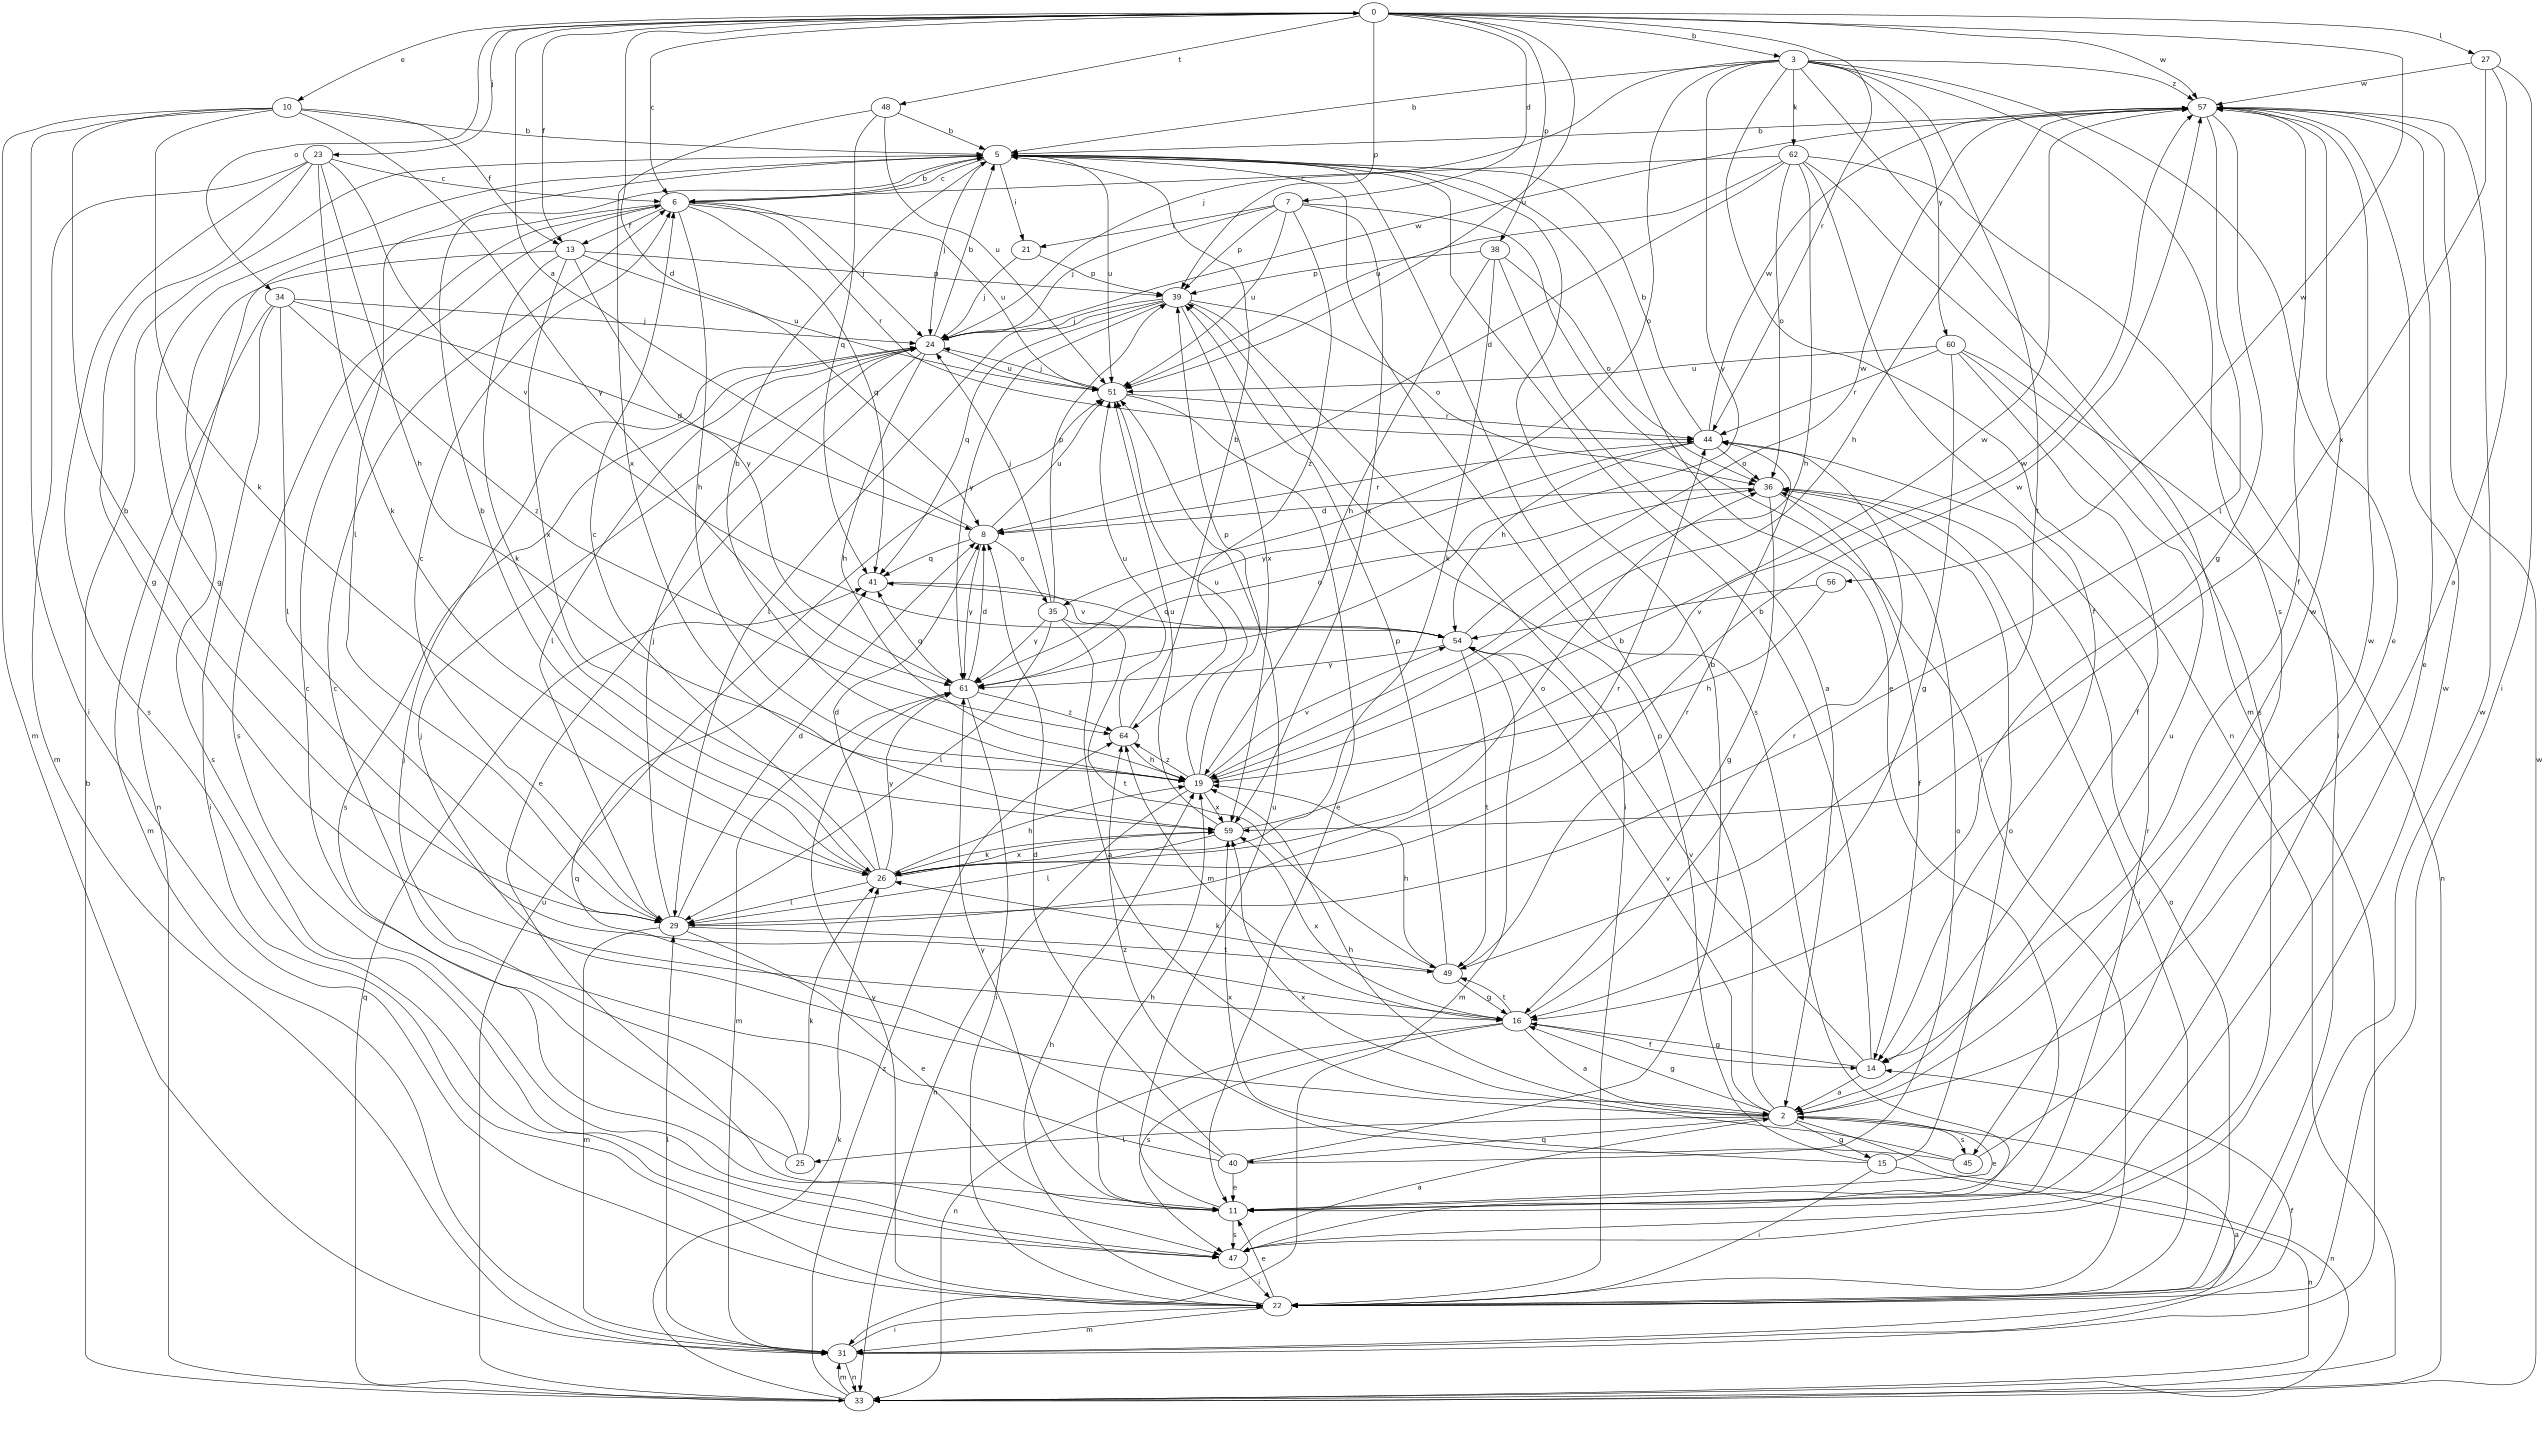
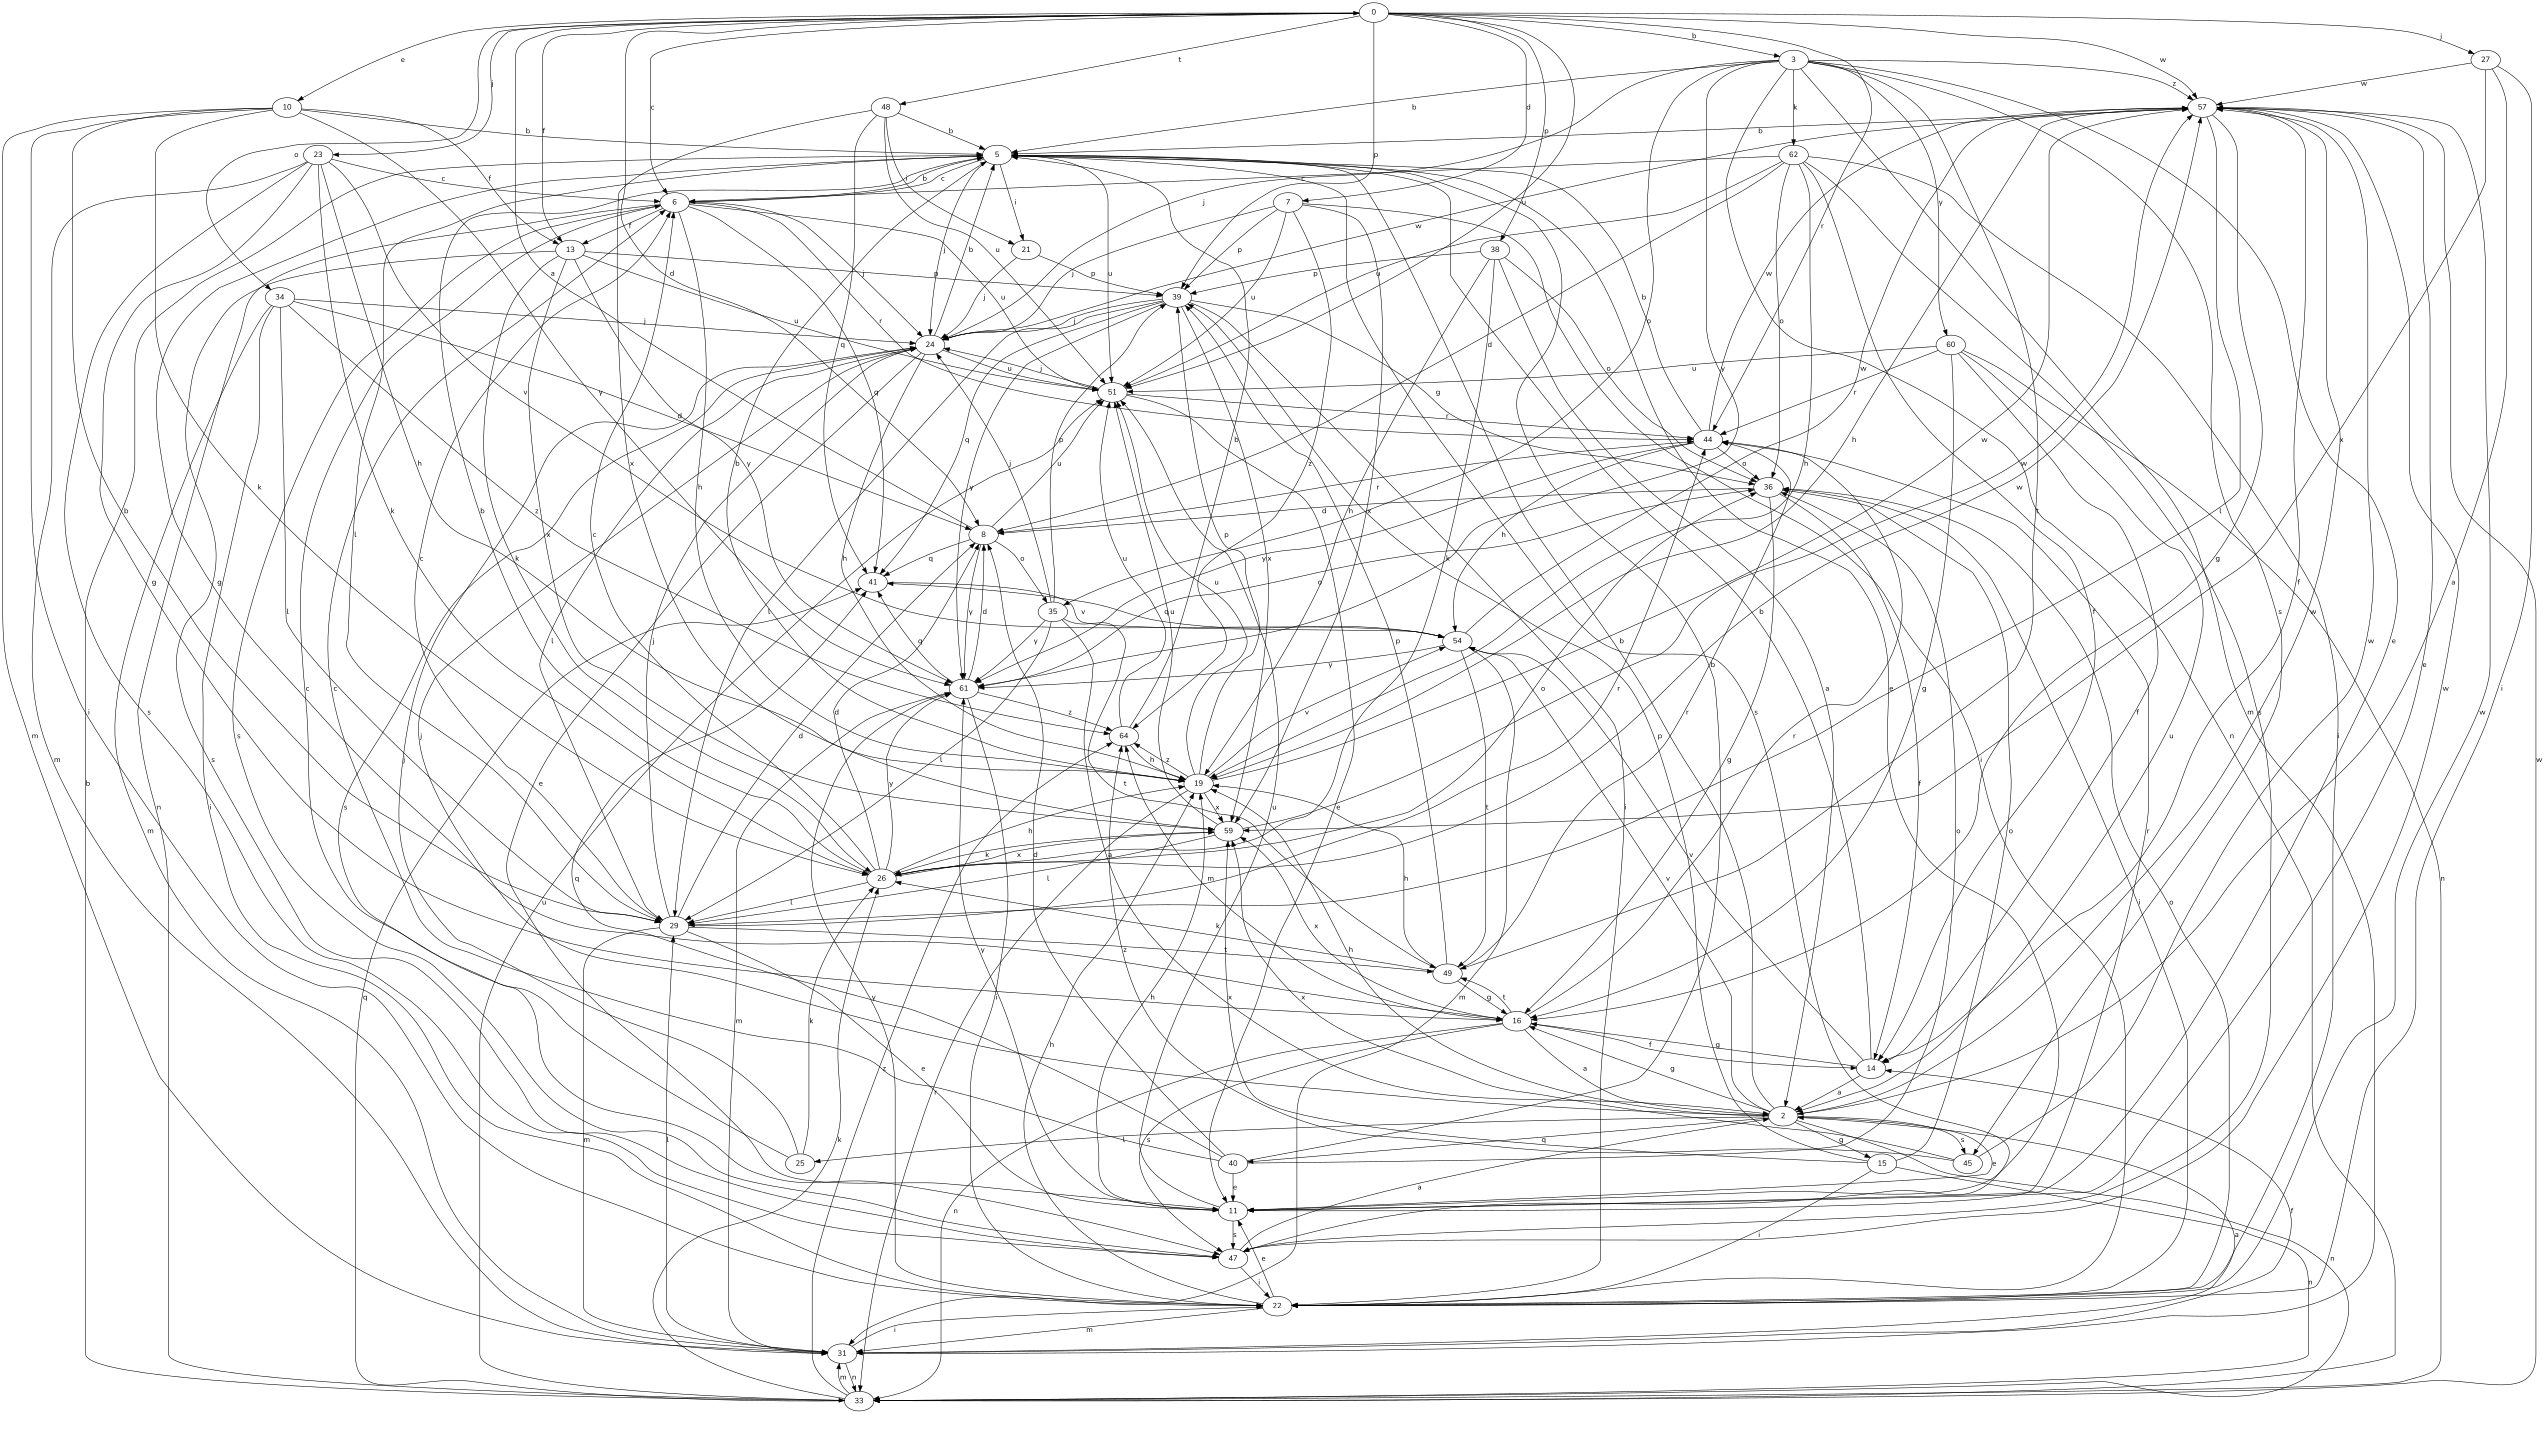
edge "0" -> "27": label "l" -> "j"
edge "7" -> "21": now "48" -> "21"
edge "39" -> "36": label "o" -> "g"
node "56": removed
edge "19" -> "33": label "n" -> "r"
